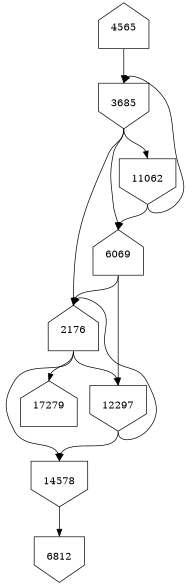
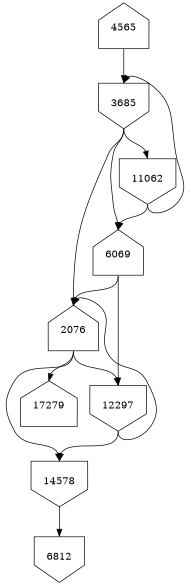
node "2176": label "2176" -> "2076"
